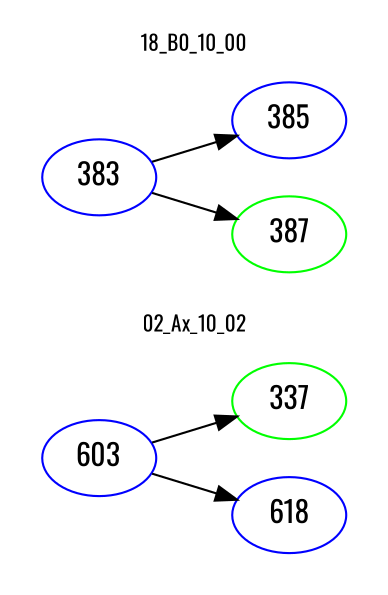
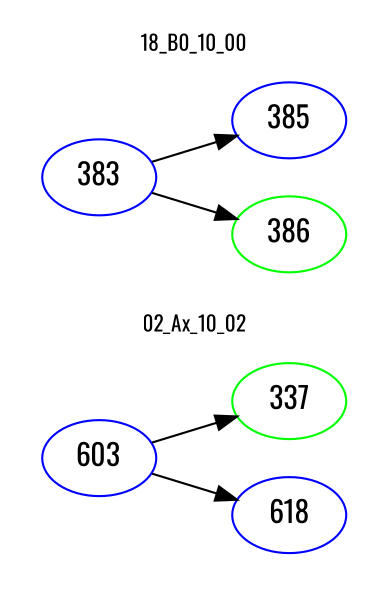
node "387": label "387" -> "386"
